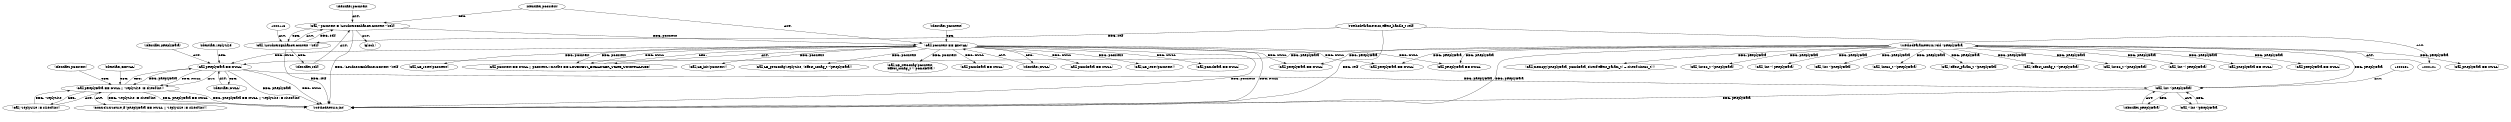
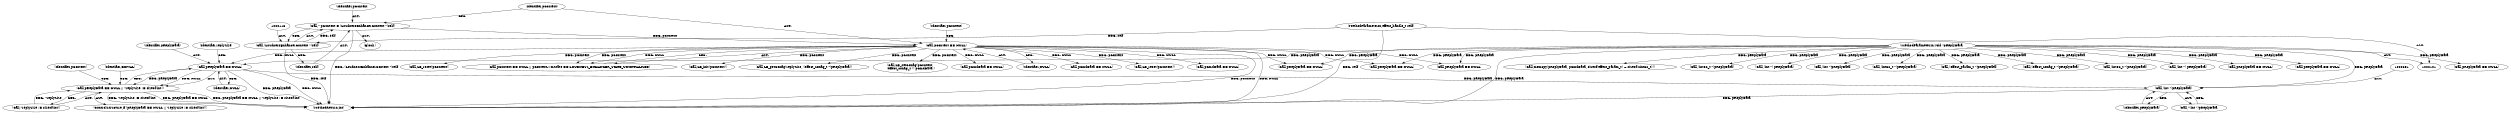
node "(Call,pContext == EINVAL)": label "(Call,pContext == EINVAL)" -> "(Call,pContext == NULL)"
edge "1000101" -> "(MethodParameterIn,void *pReplyData)": reversed
